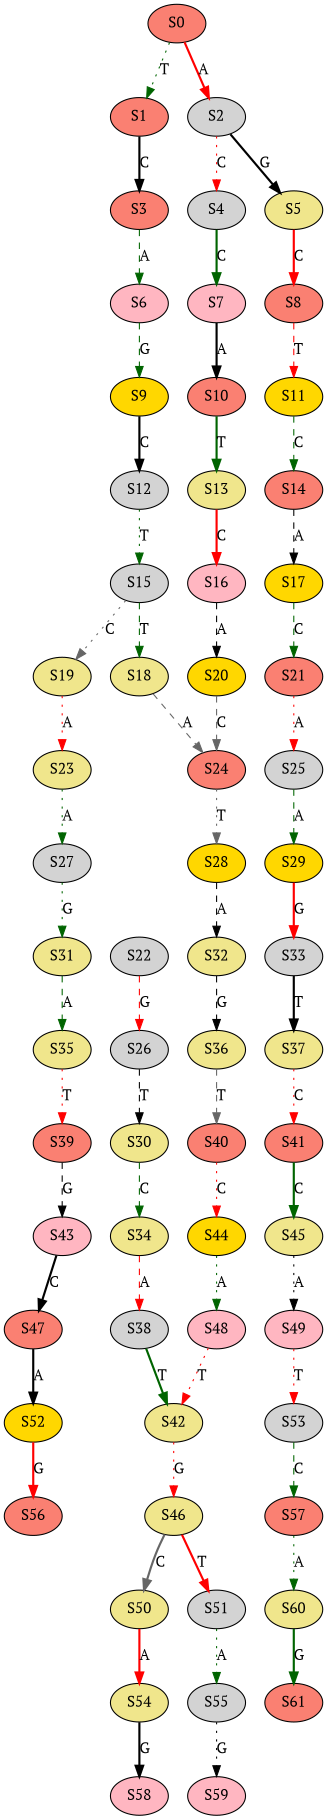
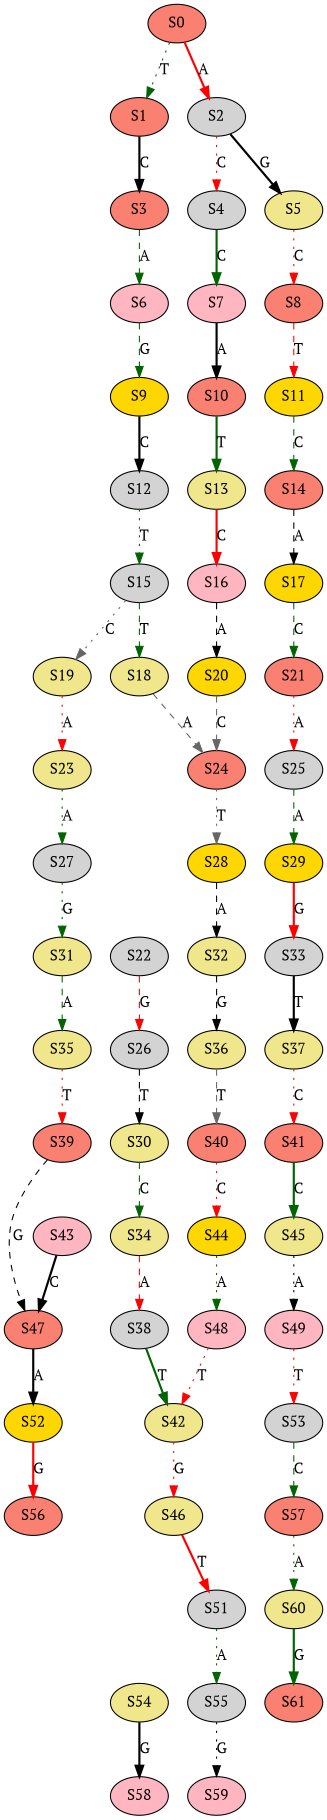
edge "S5" -> "S8": style bold -> dotted
edge "S39" -> "S43": now "S39" -> "S47"
node "S50": removed
